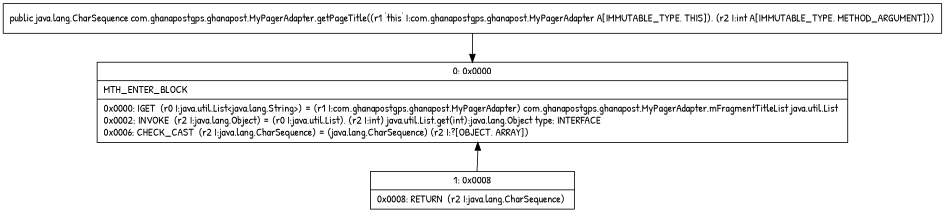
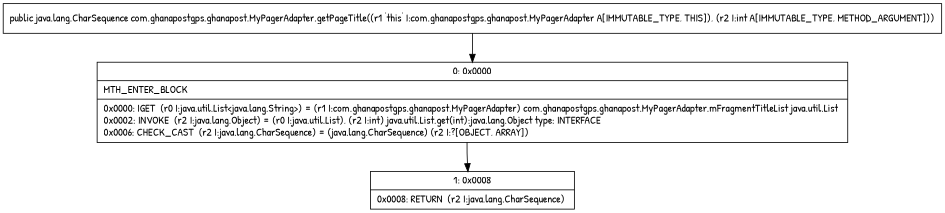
edge "1: 0x0008" -> "0: 0x0000": reversed
